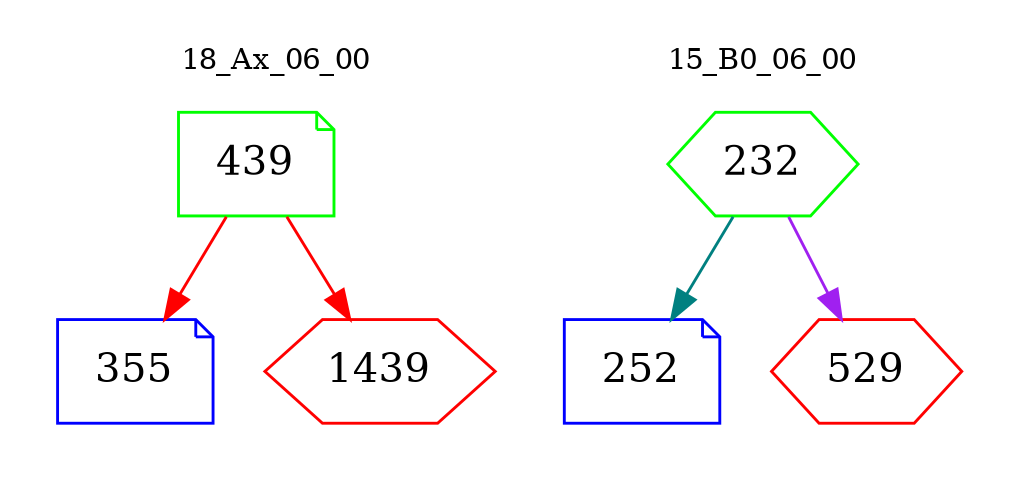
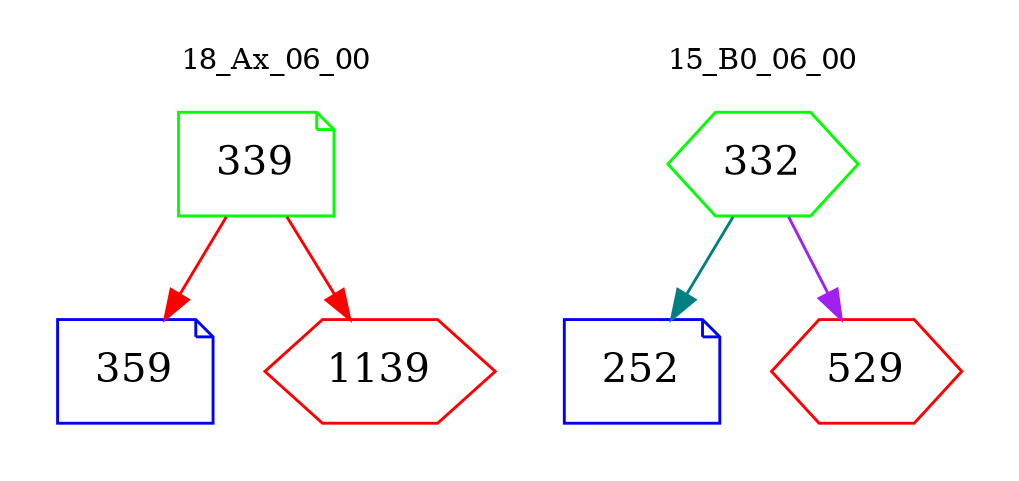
node "439": label "439" -> "339"
node "232": label "232" -> "332"
node "355": label "355" -> "359"
node "1439": label "1439" -> "1139"
